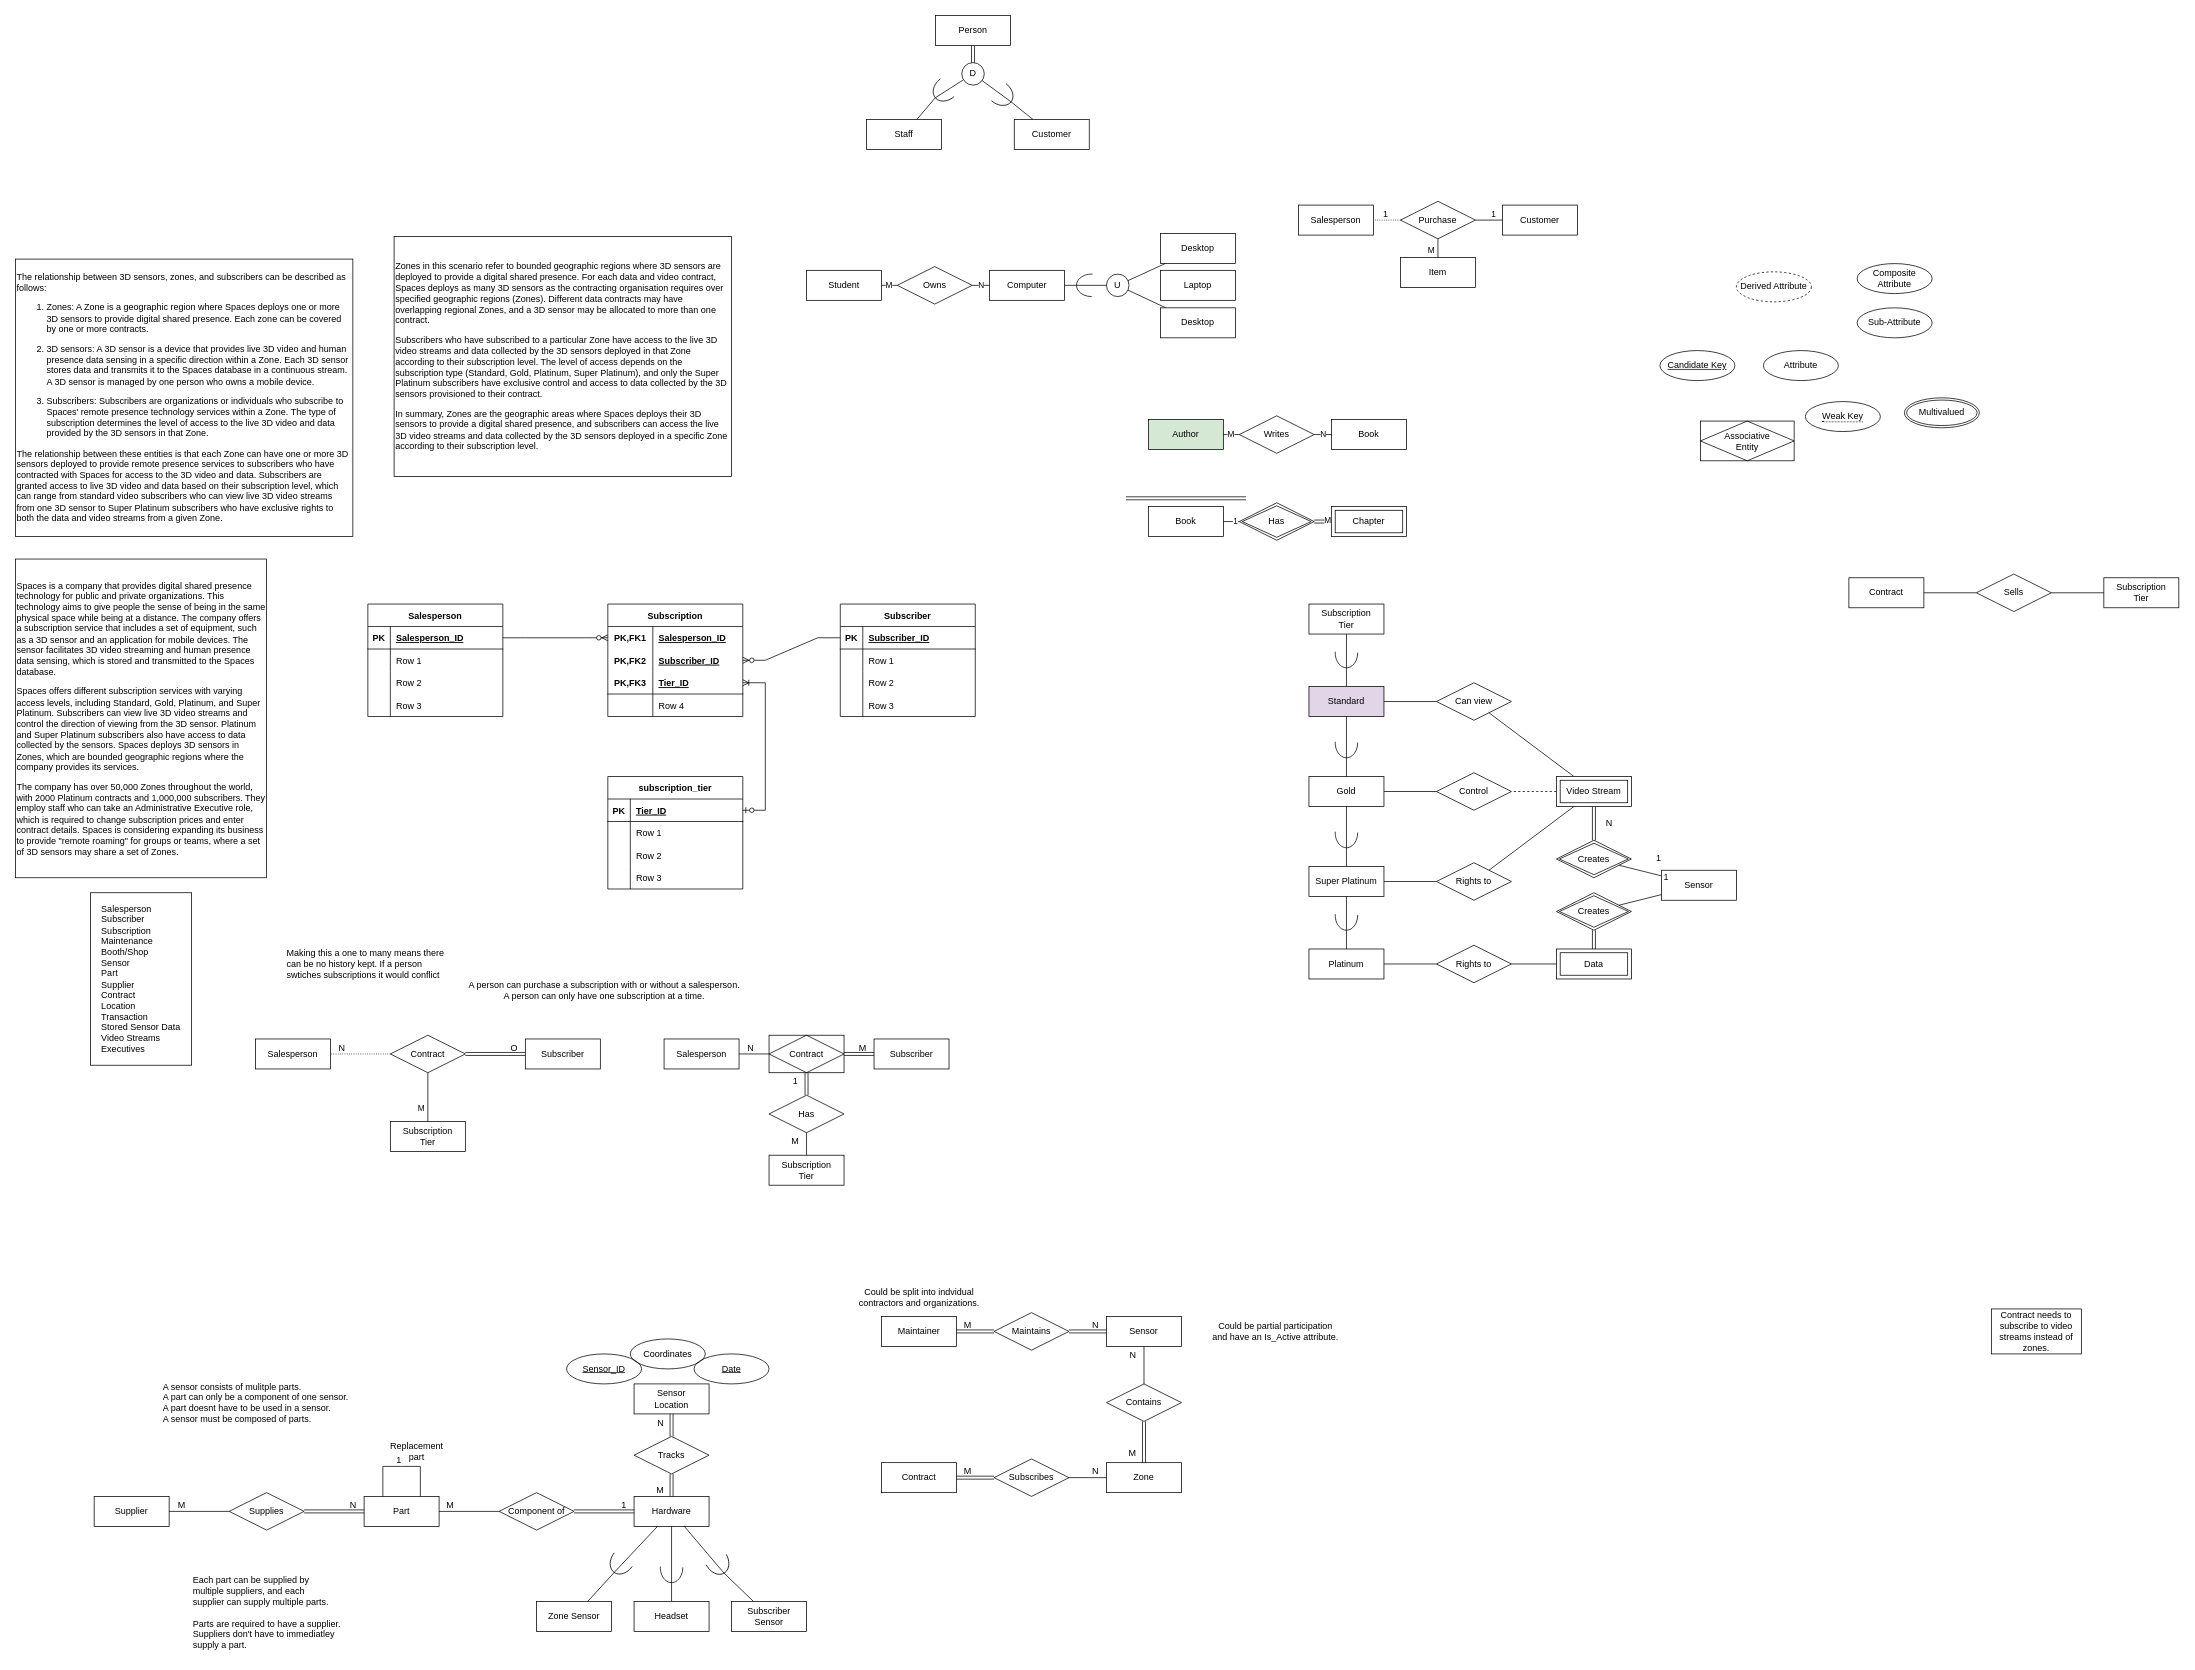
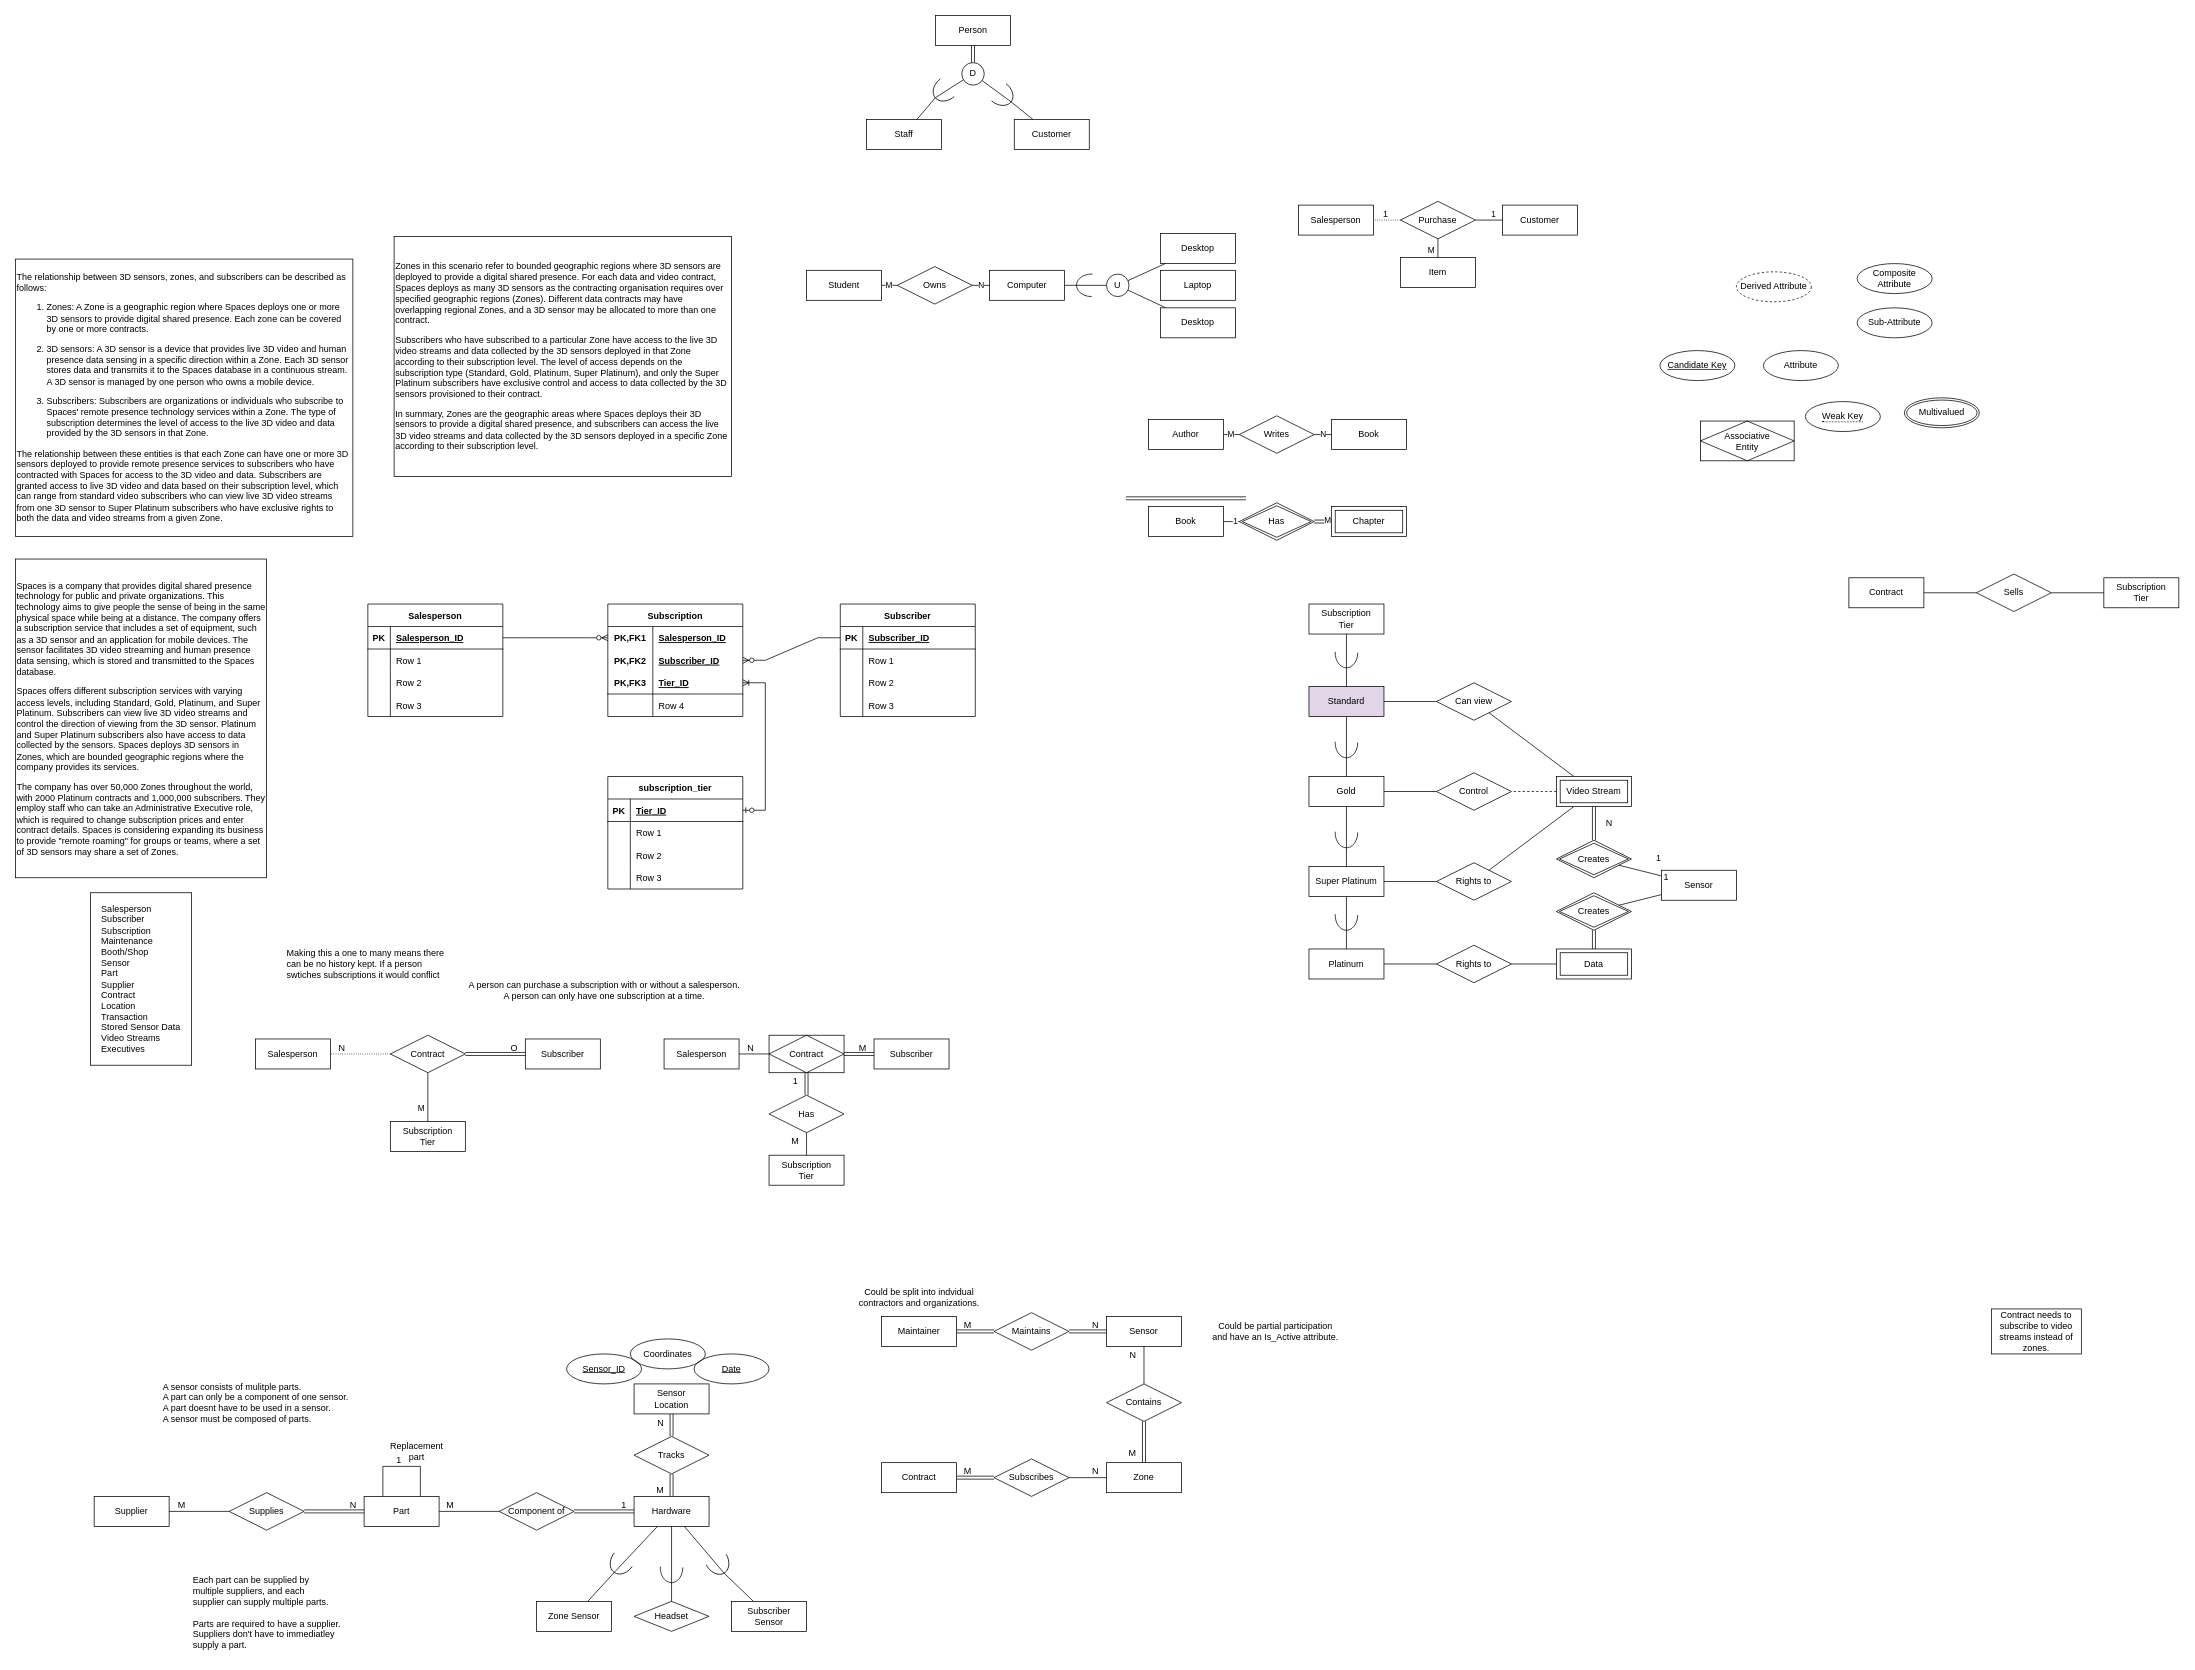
node "Author": fillcolor #d5e8d4 -> #ffffff
node "Headset": shape rectangle -> diamond
